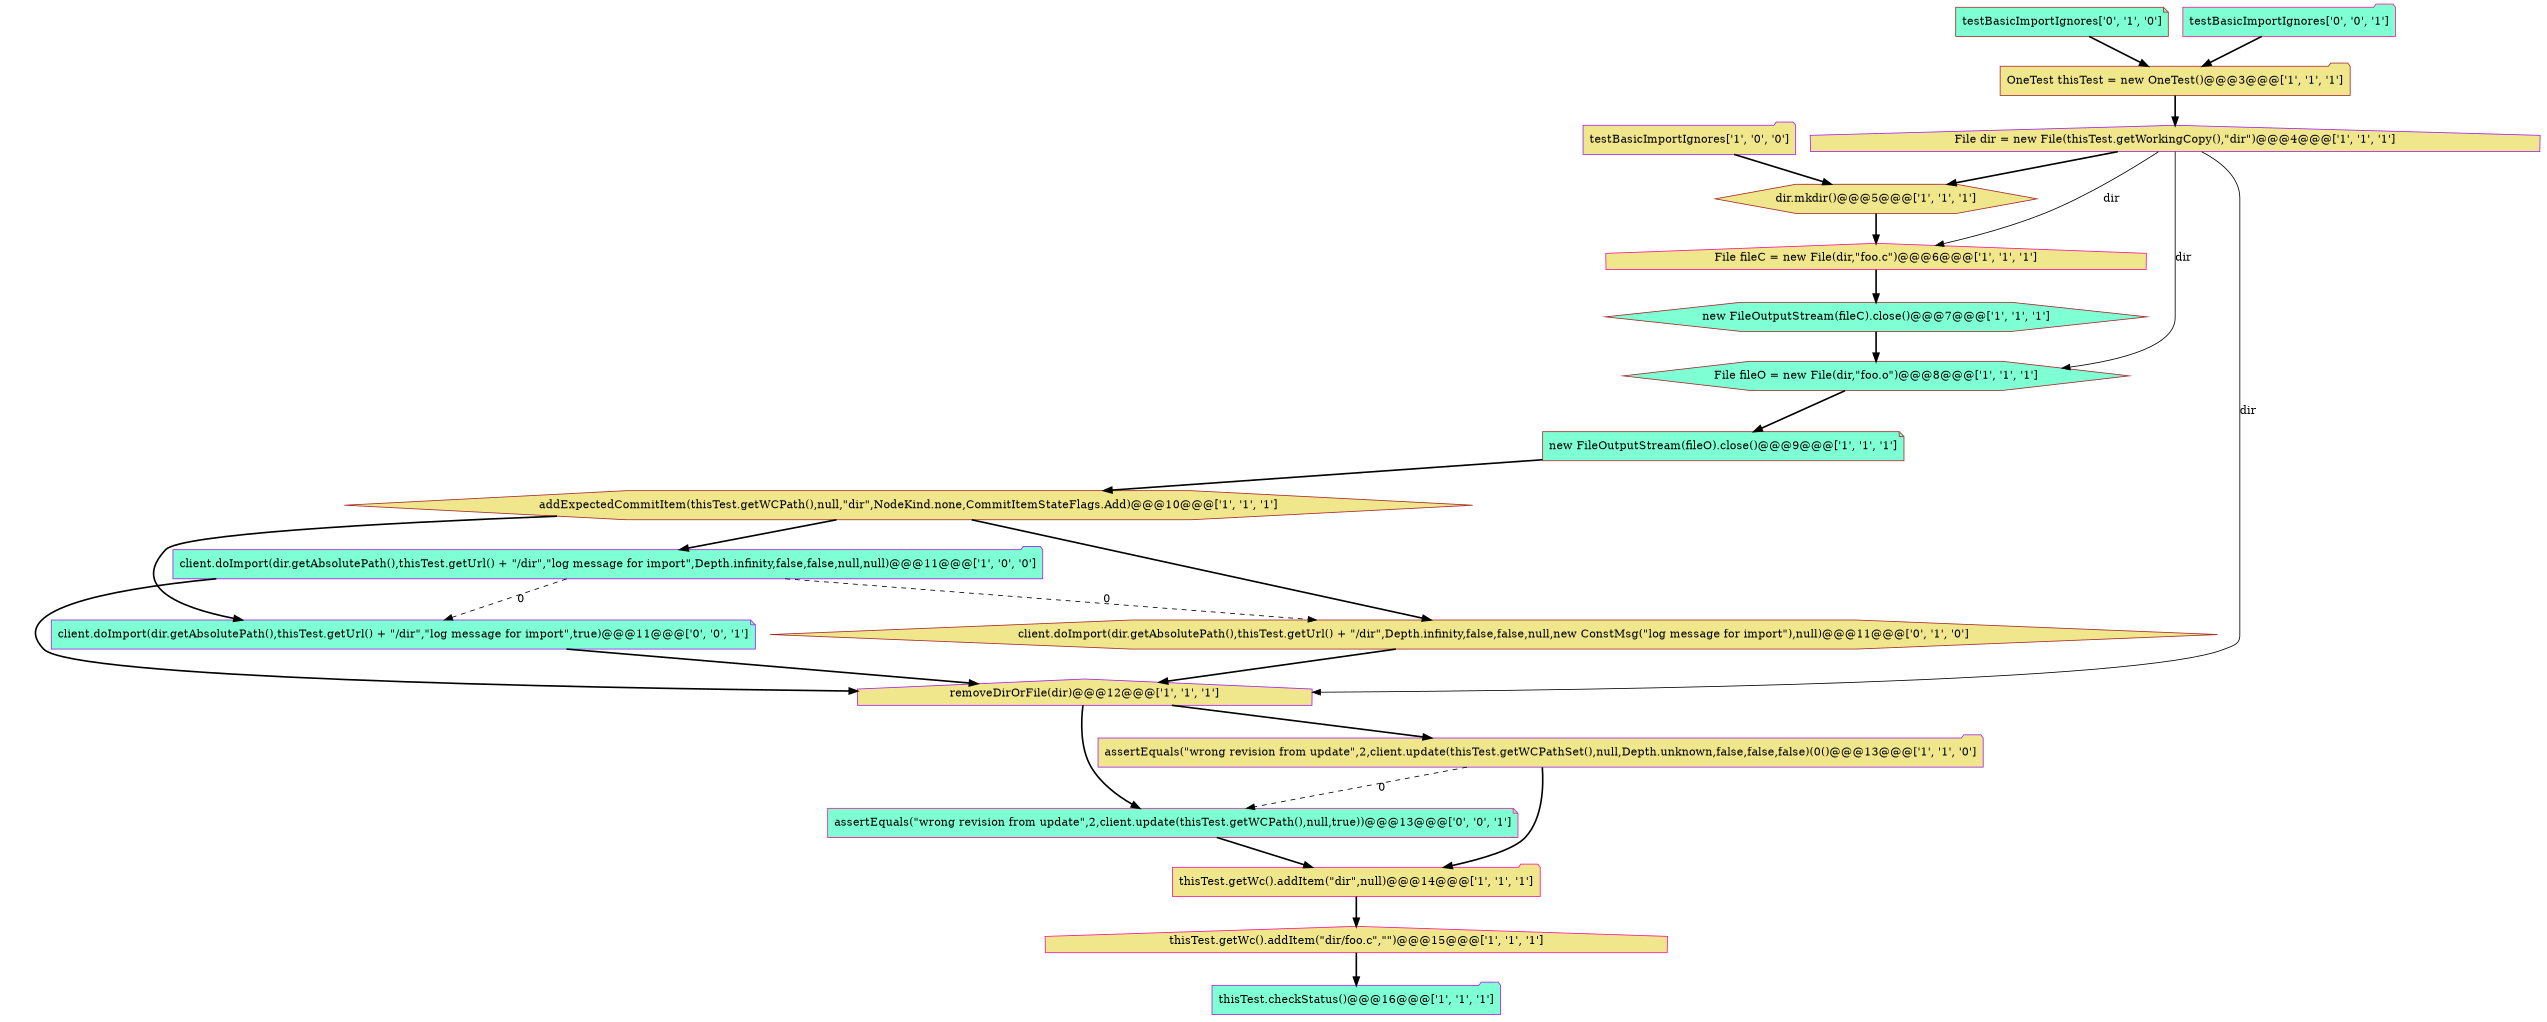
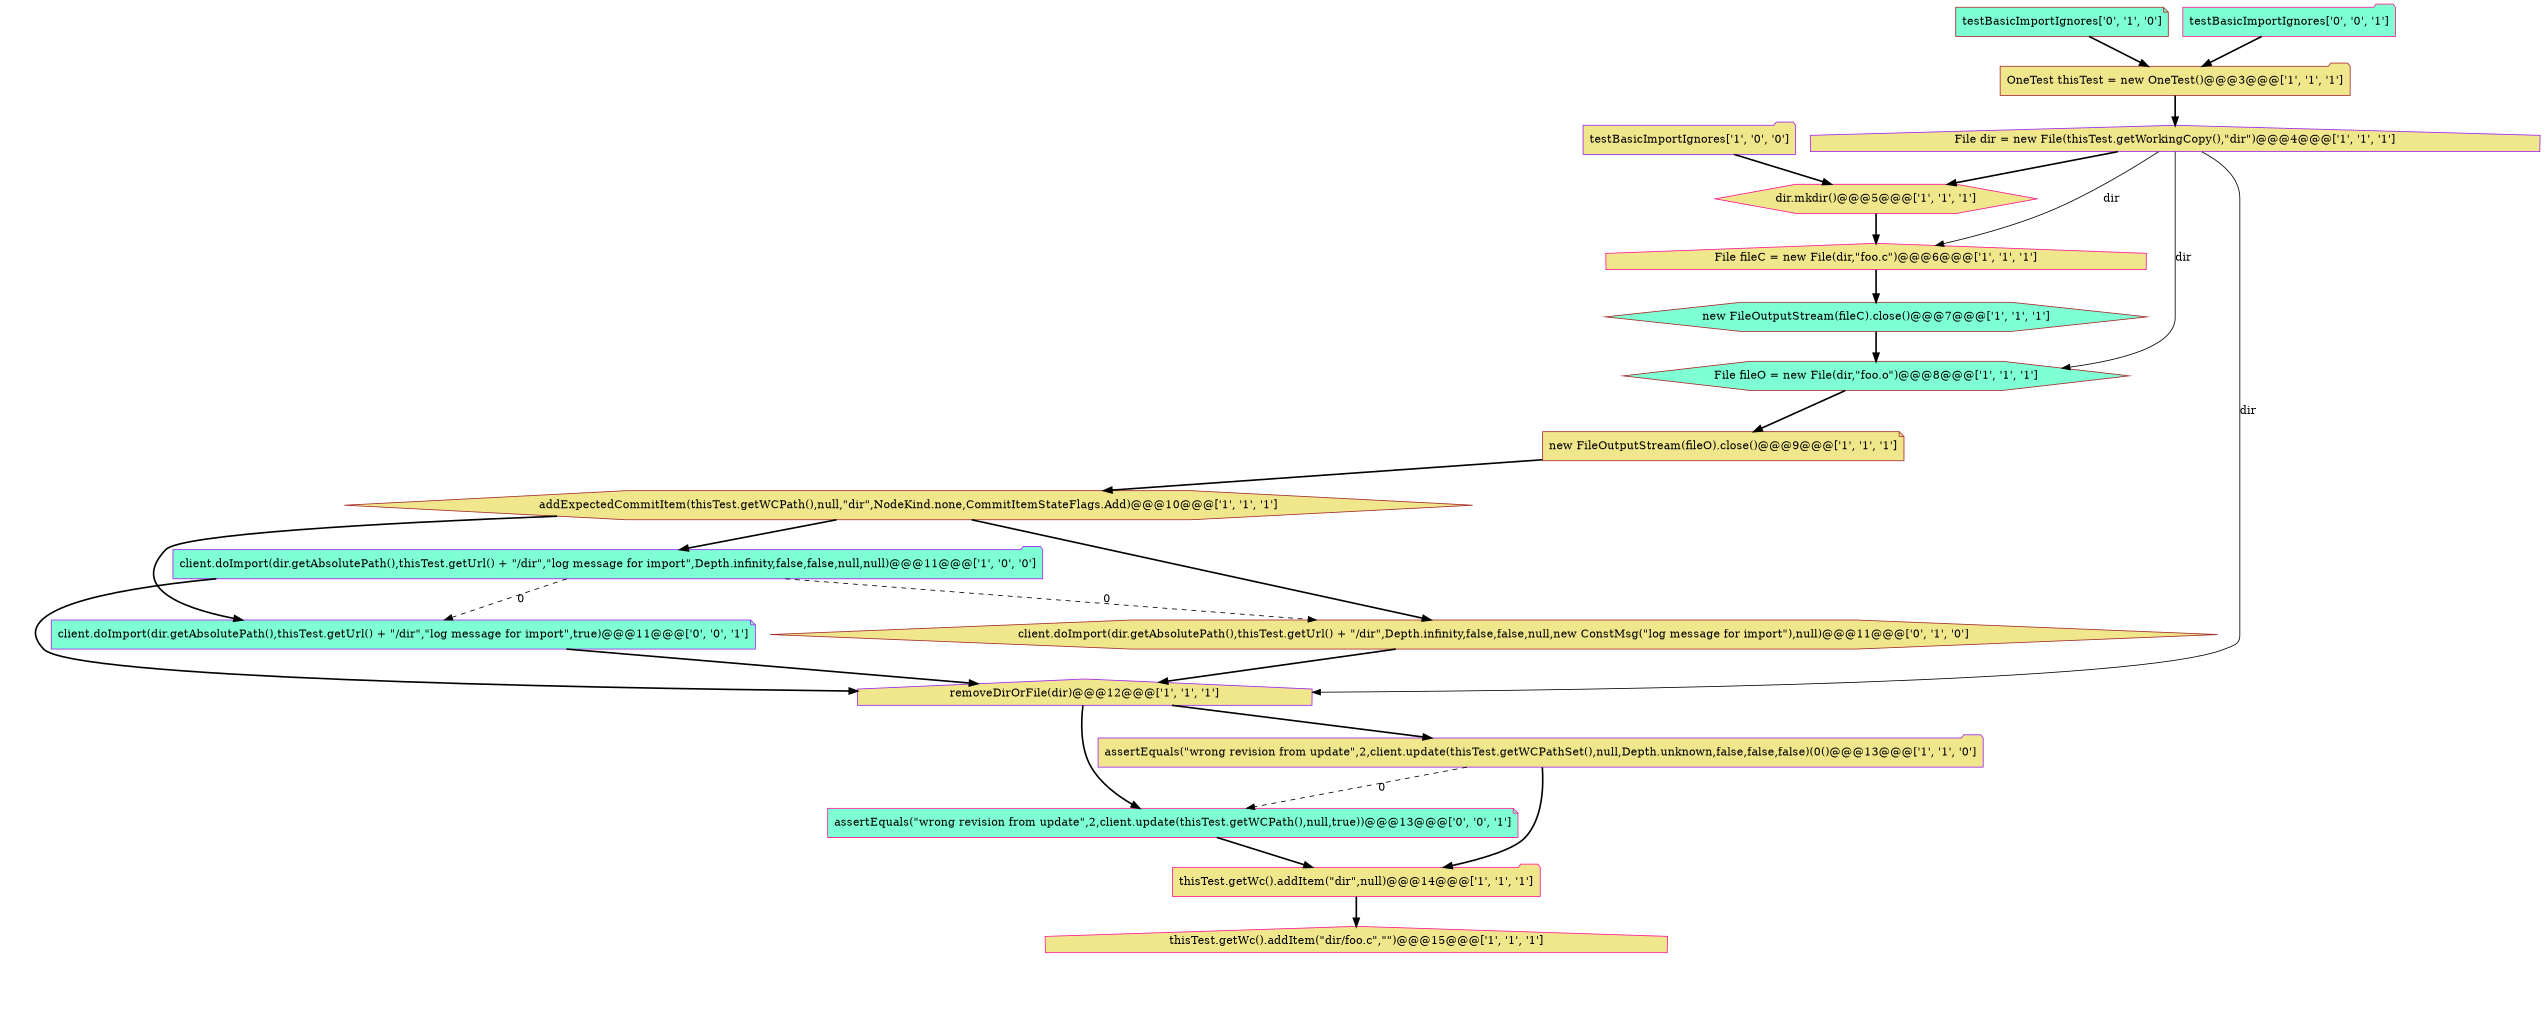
node "dir.mkdir()@@@5@@@['1', '1', '1']": color brown -> deeppink
node "new FileOutputStream(fileO).close()@@@9@@@['1', '1', '1']": fillcolor aquamarine -> khaki
node "thisTest.checkStatus()@@@16@@@['1', '1', '1']": removed
